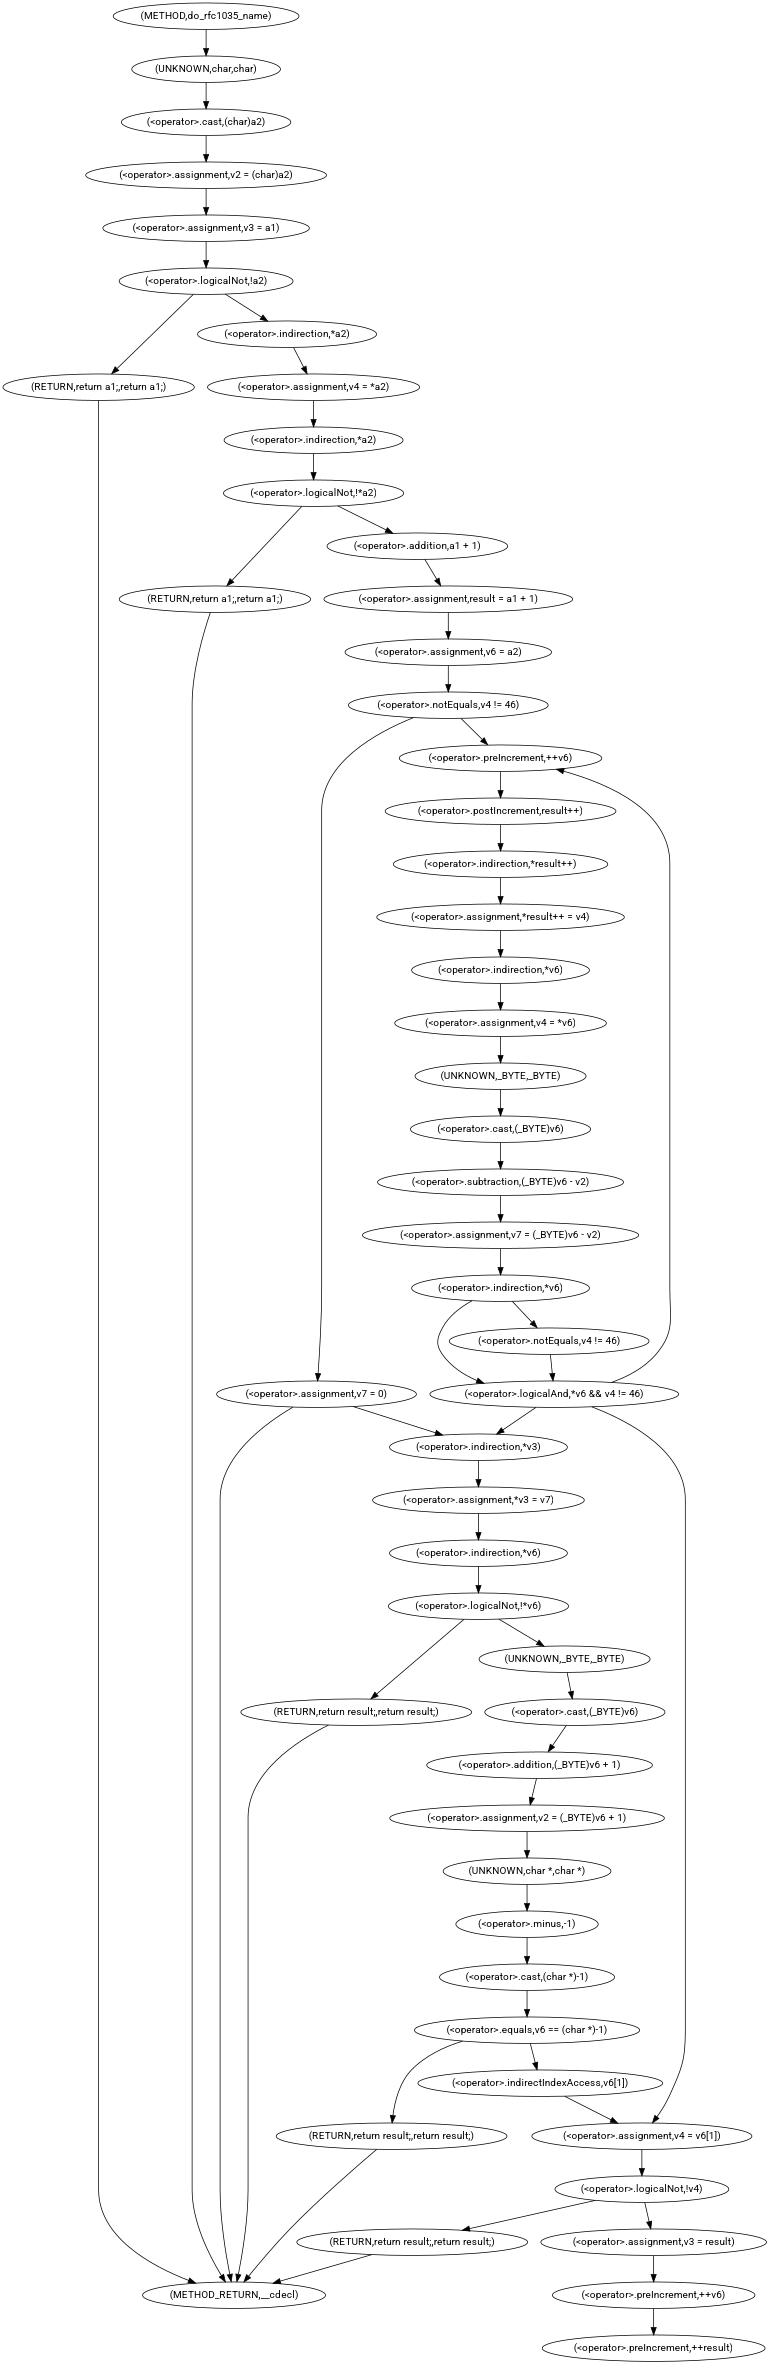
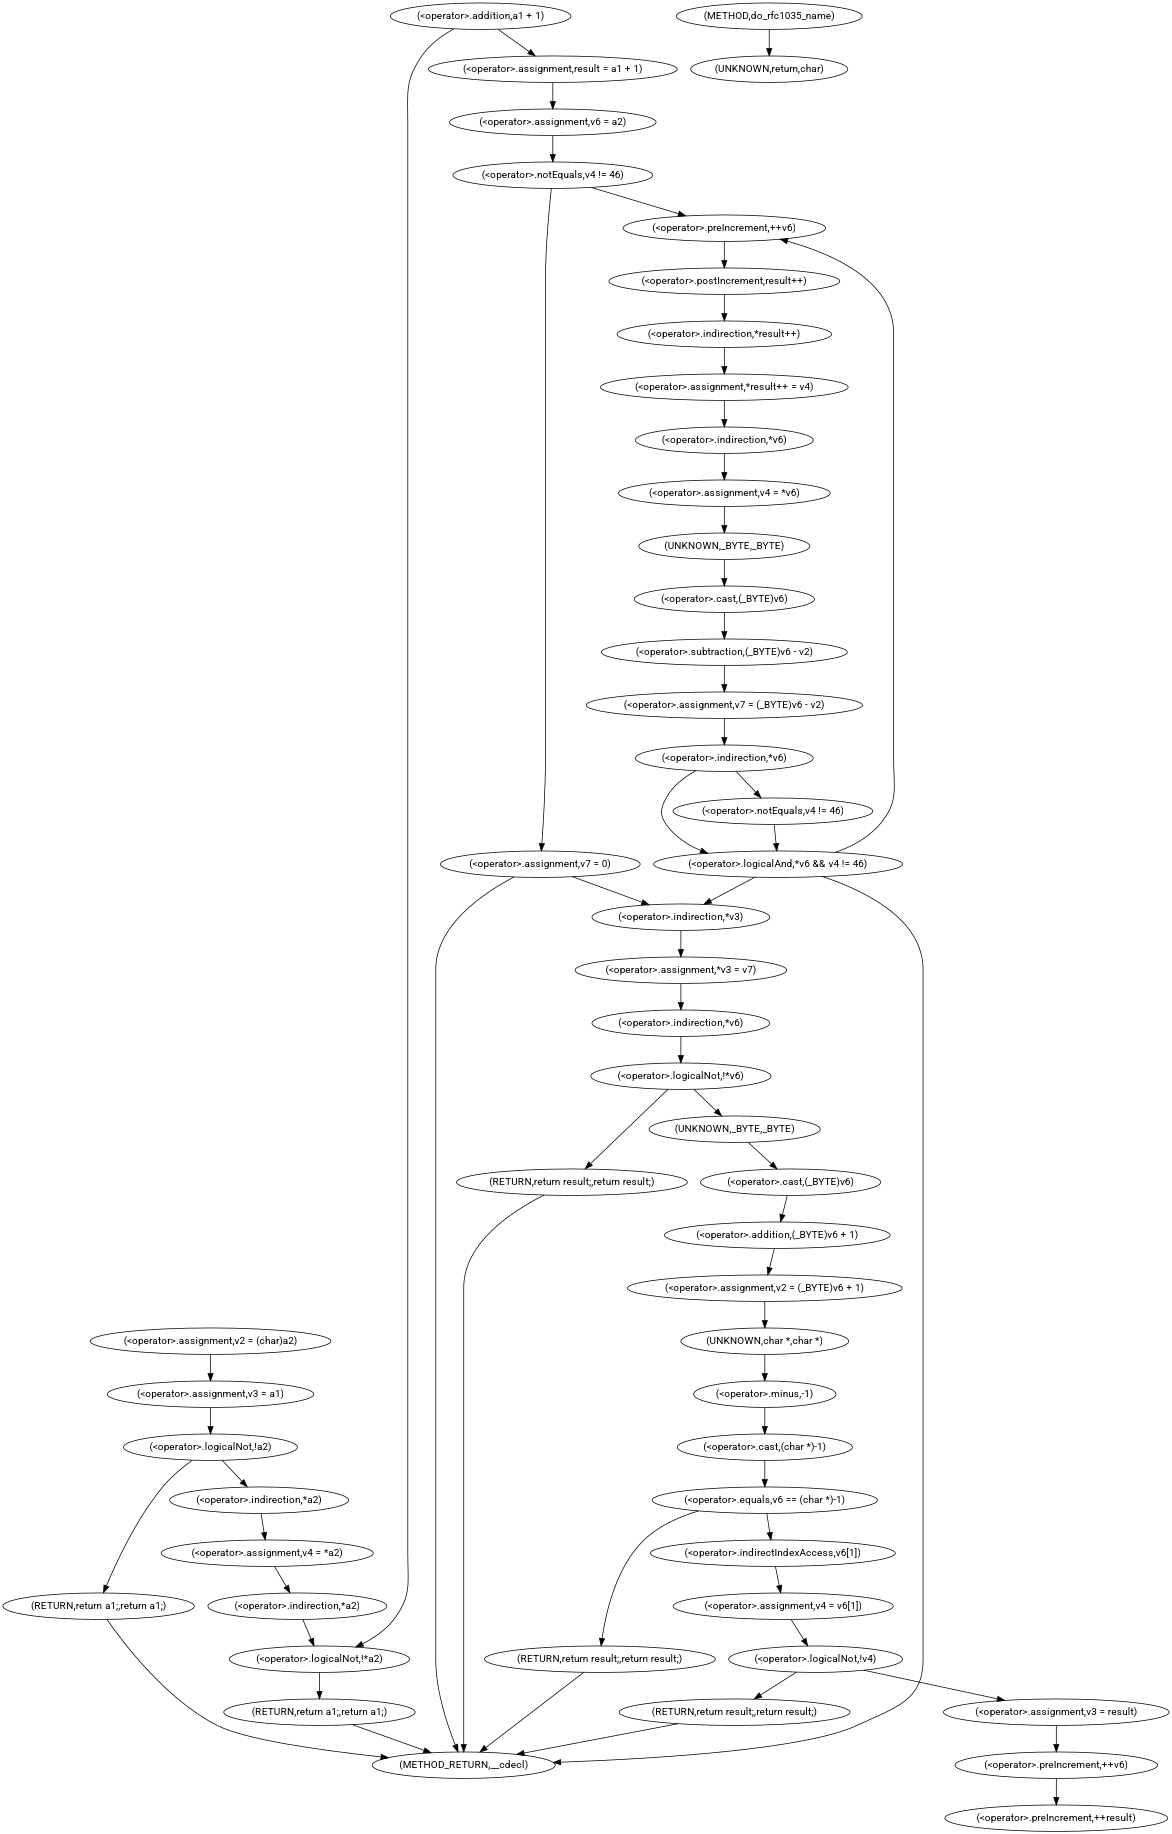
node "(UNKNOWN,char,char)": label "(UNKNOWN,char,char)" -> "(UNKNOWN,return,char)"
node "(<operator>.cast,(char)a2)": removed
edge "(<operator>.logicalNot,!*a2)" -> "(<operator>.addition,a1 + 1)": reversed
edge "(<operator>.logicalAnd,*v6 && v4 != 46)" -> "(<operator>.assignment,v4 = v6[1])": now "(<operator>.logicalAnd,*v6 && v4 != 46)" -> "(METHOD_RETURN,__cdecl)"
